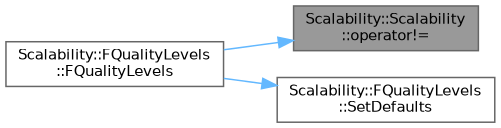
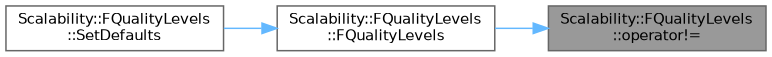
node "Scalability::Scalability ::operator!=": label "Scalability::Scalability ::operator!=" -> "Scalability::FQualityLevels ::operator!="
edge "Scalability::FQualityLevels ::FQualityLevels" -> "Scalability::FQualityLevels ::SetDefaults": reversed
